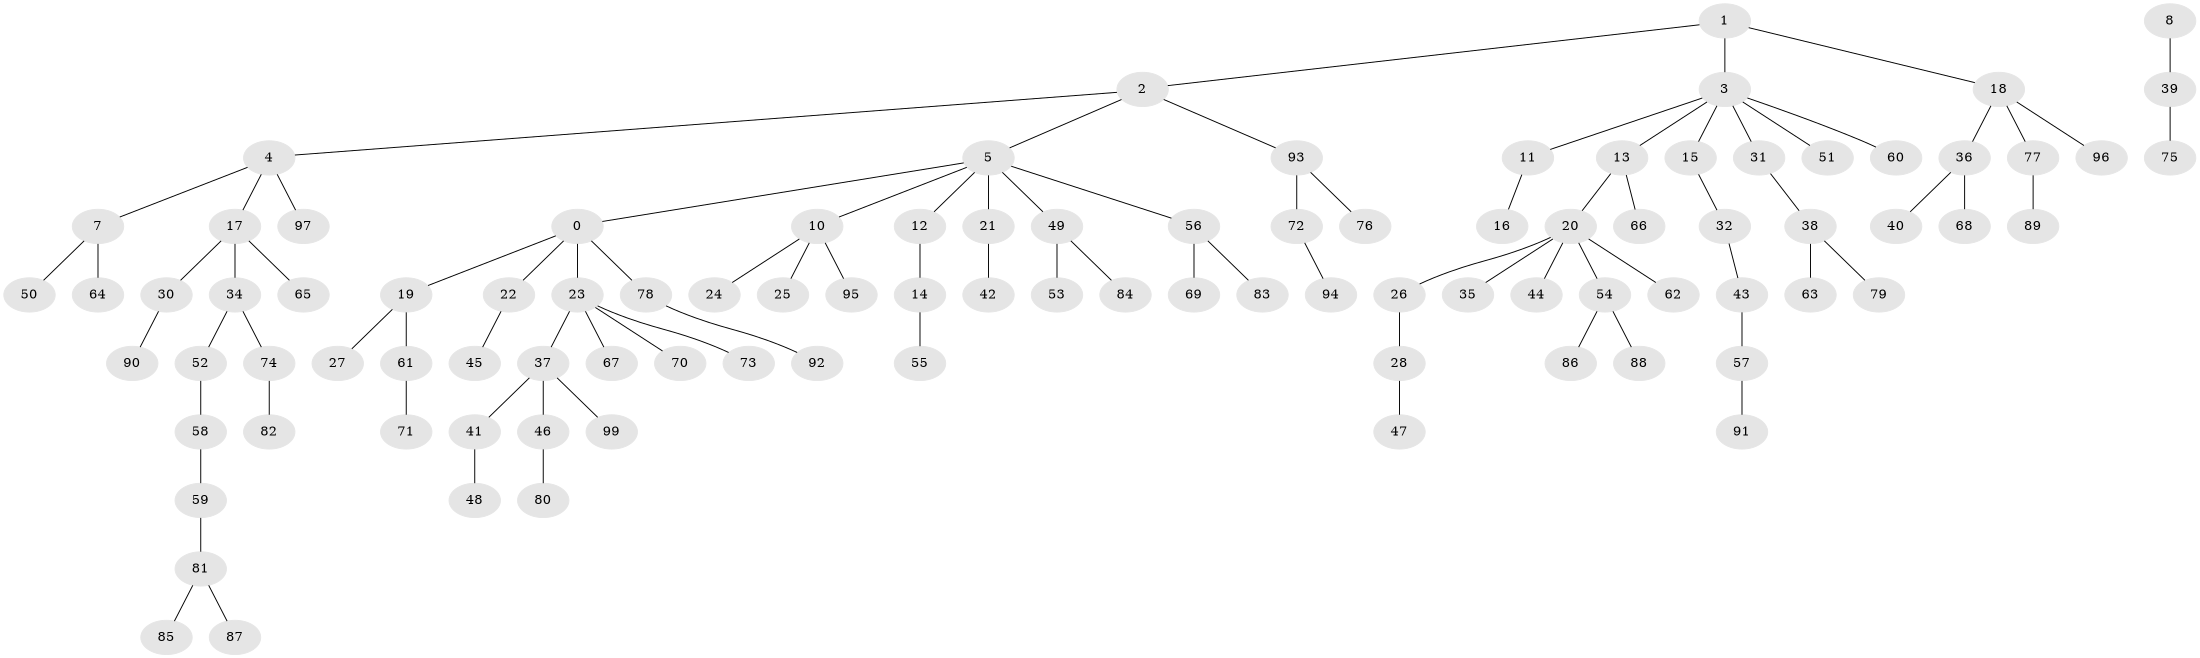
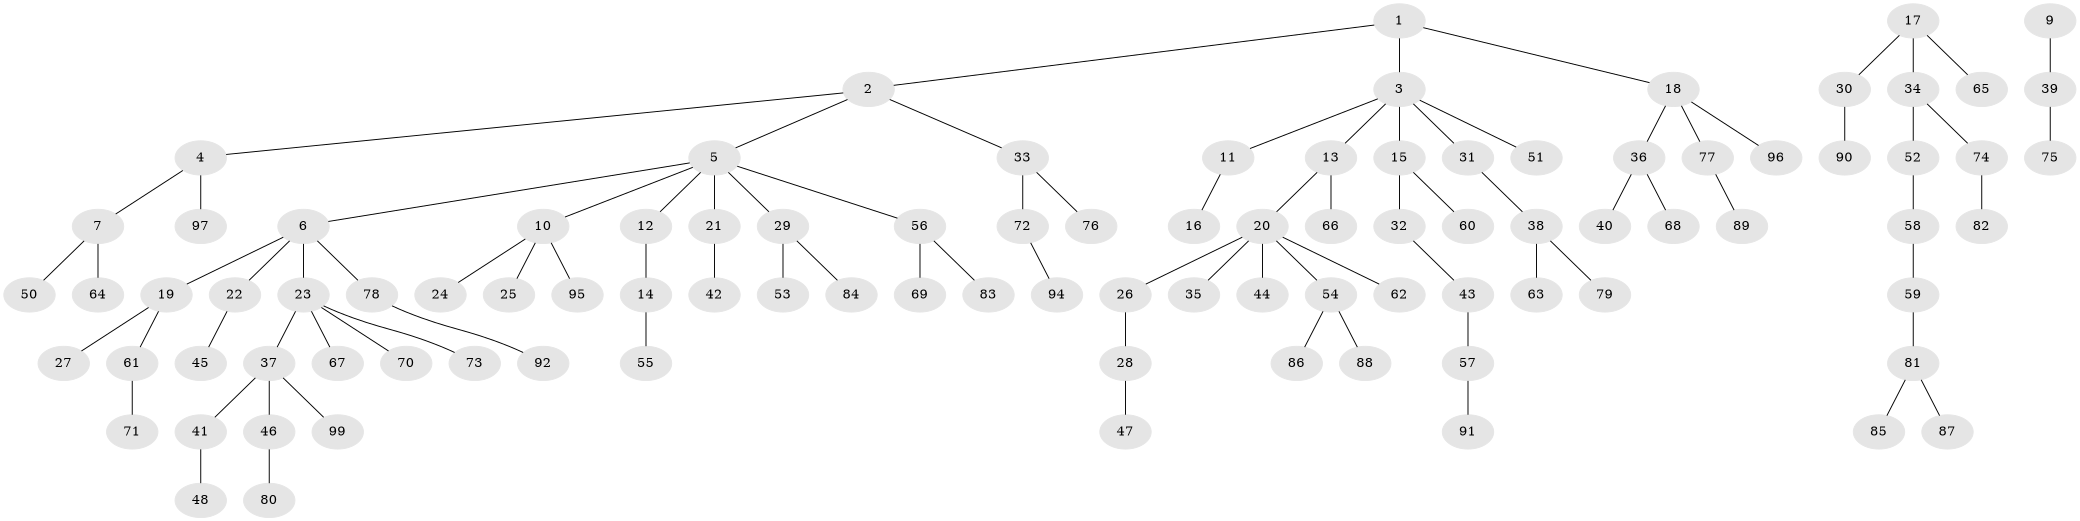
node "8": label "8" -> "9"
edge "3" -- "60": now "15" -- "60"
node "93": label "93" -> "33"
edge "4" -- "17": removed
node "0": label "0" -> "6"
node "49": label "49" -> "29"
